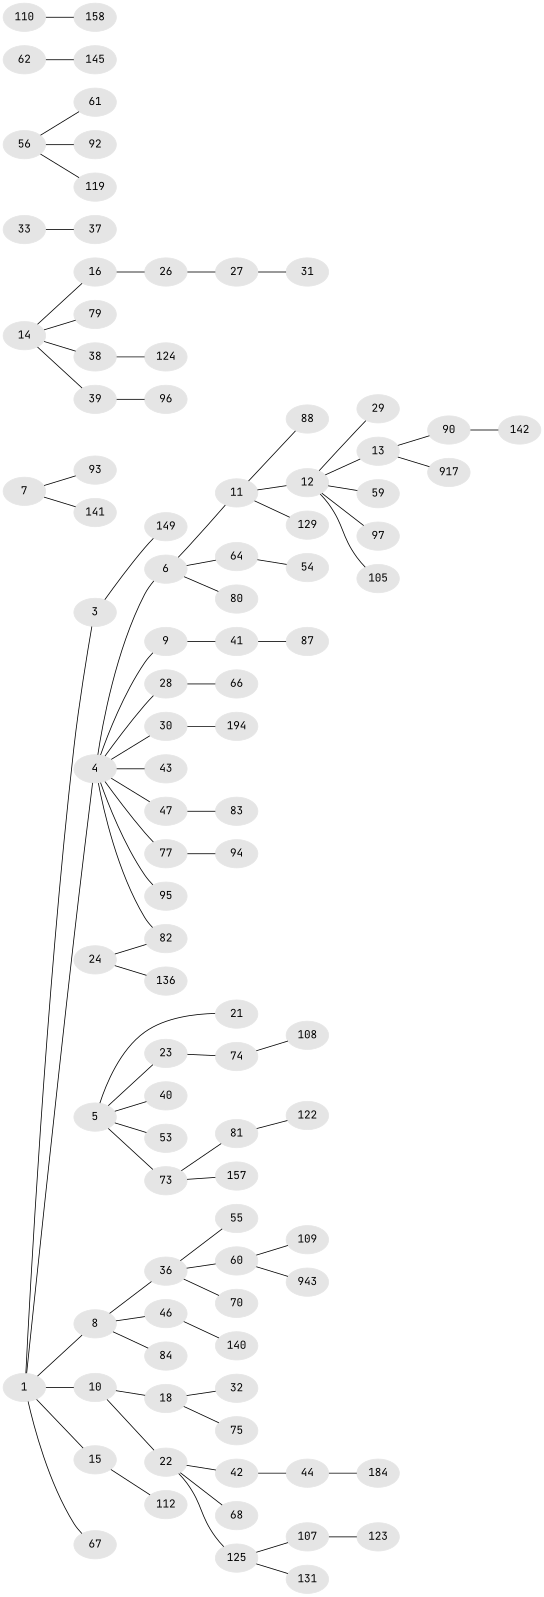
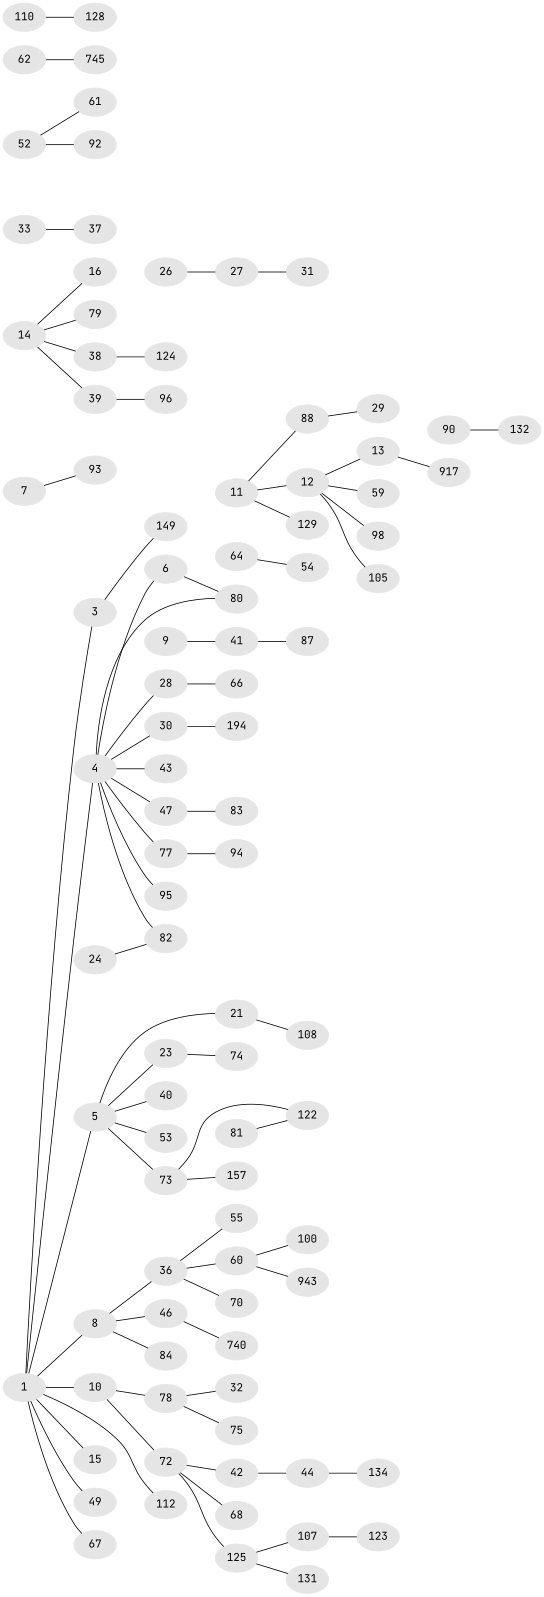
node "158": label "158" -> "128"
node "145": label "145" -> "745"
node "56": label "56" -> "52"
node "119": removed
edge "16" -- "26": removed
node "142": label "142" -> "132"
edge "90" -- "13": removed
edge "29" -- "12": now "29" -- "88"
node "141": removed
edge "11" -- "6": removed
node "97": label "97" -> "98"
edge "64" -- "6": removed
edge "9" -- "4": now "80" -- "4"
node "136": removed
edge "108" -- "74": now "108" -- "21"
edge "81" -- "73": now "122" -- "73"
node "109": label "109" -> "100"
edge "5" -- "1": added
node "140": label "140" -> "740"
node "18": label "18" -> "78"
node "22": label "22" -> "72"
node "184": label "184" -> "134"
edge "15" -- "112": now "1" -- "112"
node "49": added
